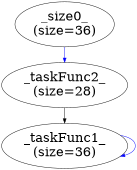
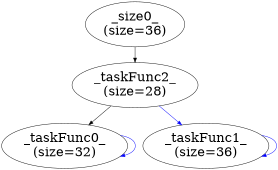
edge "_size0_ (size=36)" -> "_taskFunc2_ (size=28)": color blue -> black
edge "_taskFunc2_ (size=28)" -> "_taskFunc1_ (size=36)": color black -> blue
node "_taskFunc0_ (size=32)": added
